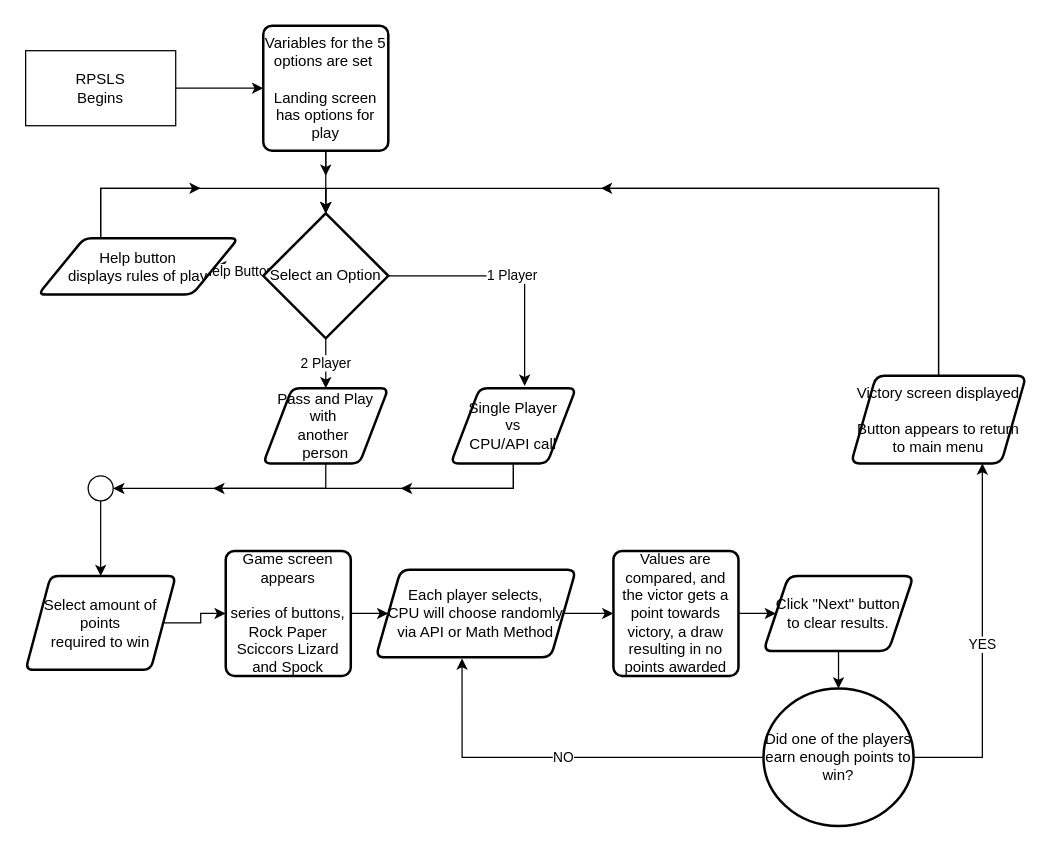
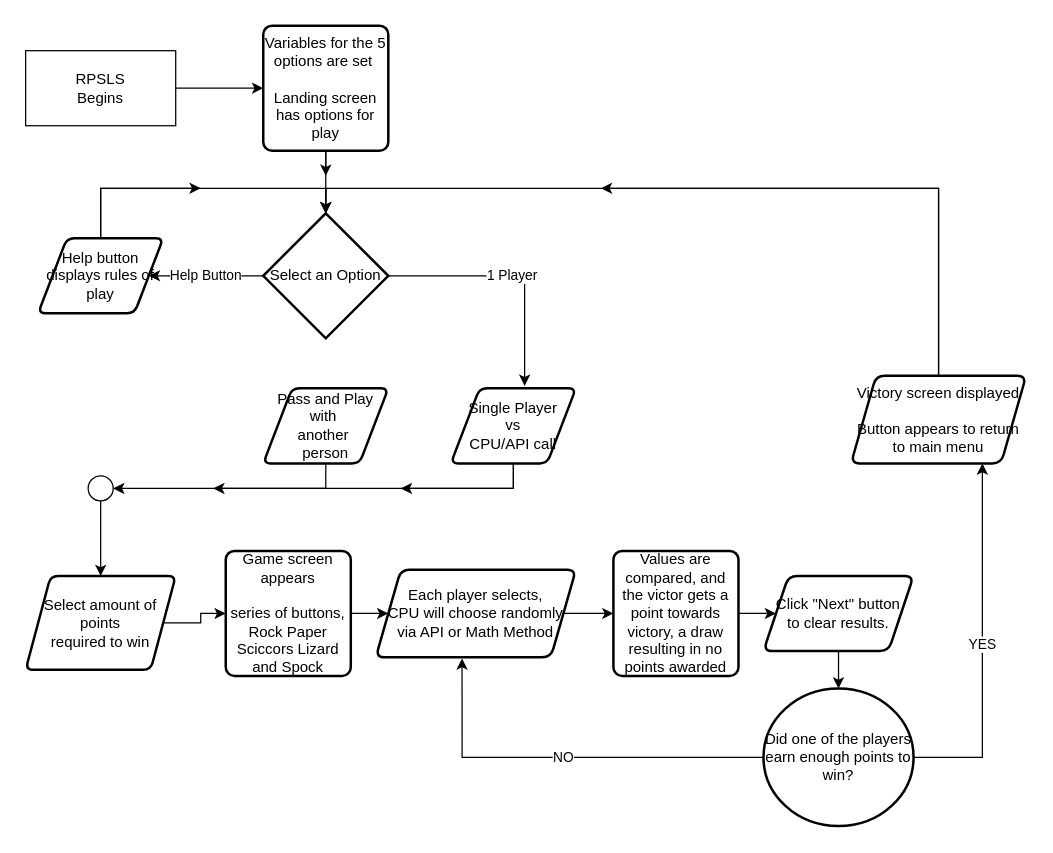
node "Help button displays rules of play": size 200x56 -> 125x75
edge "Select an Option" -> "Pass and Play with another person": removed, label "2 Player"
